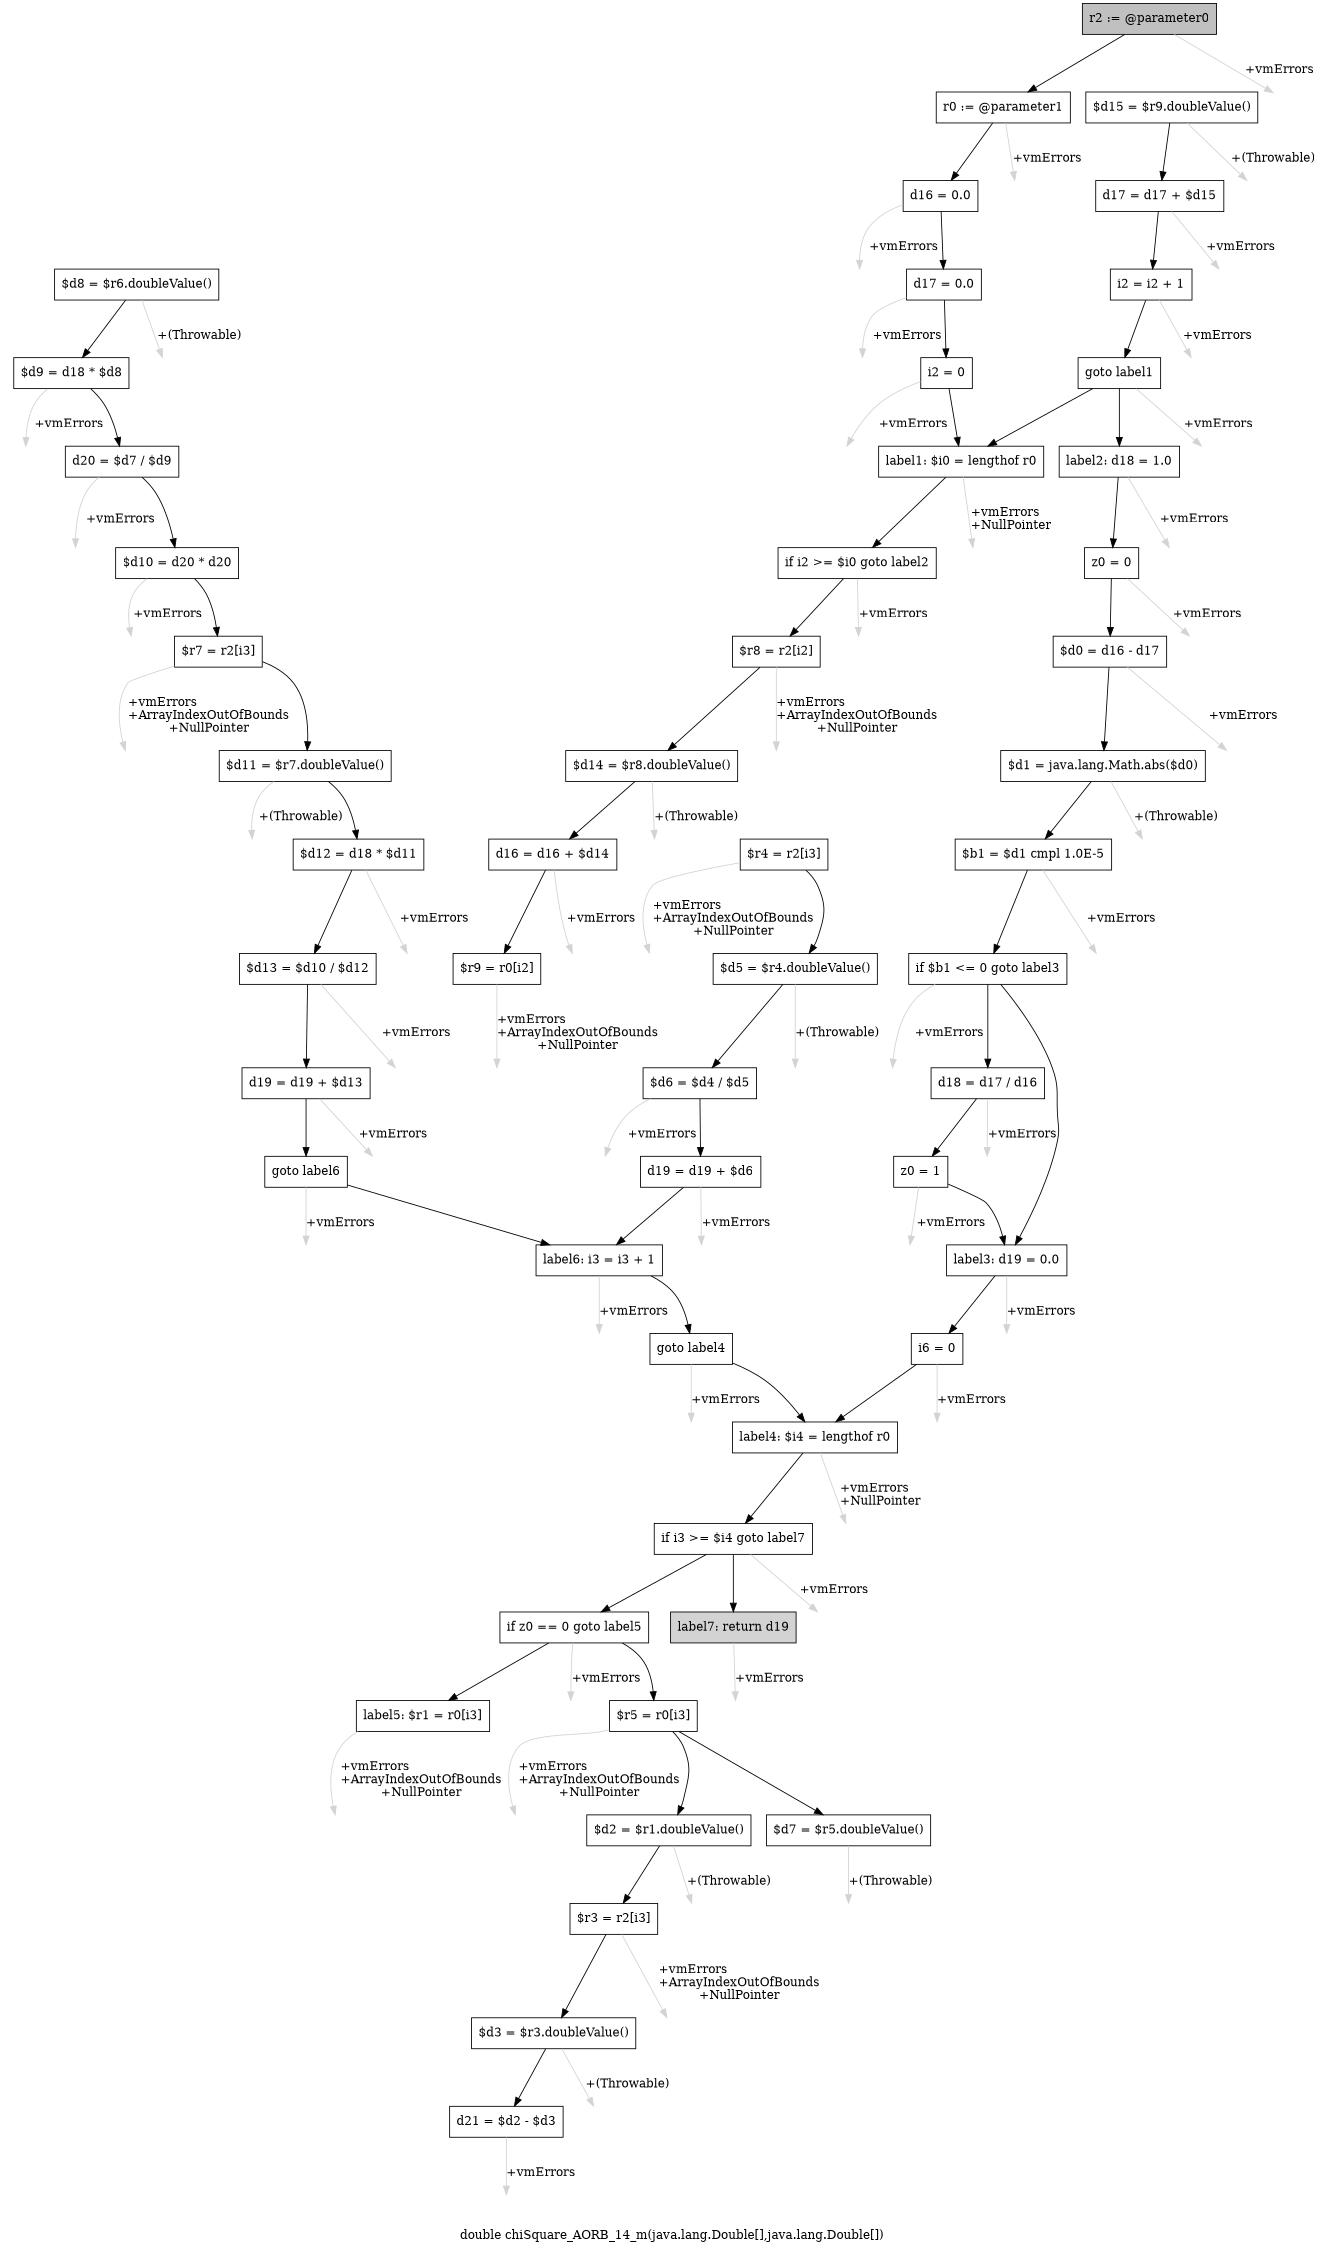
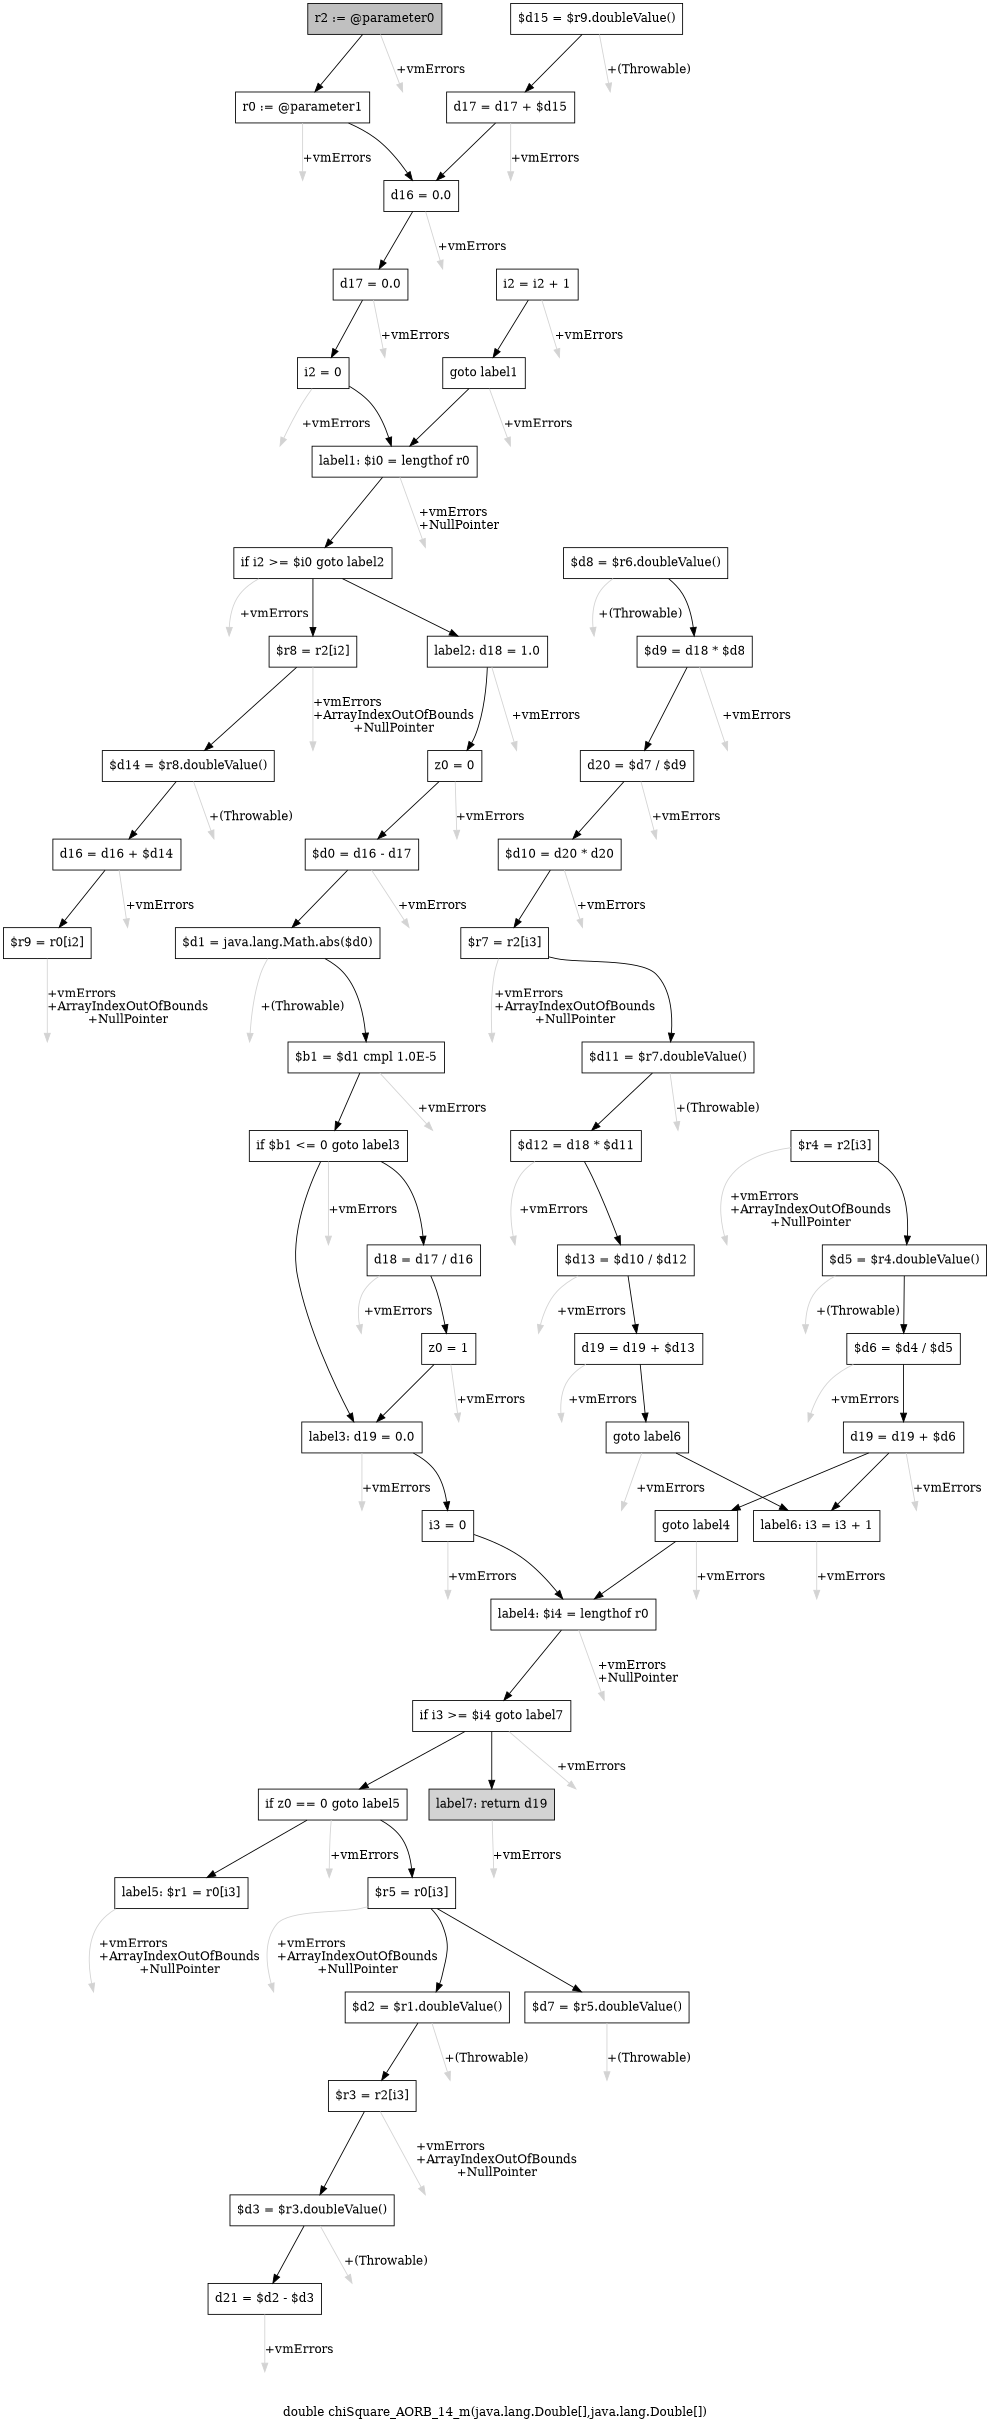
edge "d17 = d17 + $d15" -> "i2 = i2 + 1": now "d17 = d17 + $d15" -> "d16 = 0.0"
edge "goto label1" -> "label2: d18 = 1.0": now "if i2 >= $i0 goto label2" -> "label2: d18 = 1.0"
edge "label6: i3 = i3 + 1" -> "goto label4": now "d19 = d19 + $d6" -> "goto label4"
node "i6 = 0": label "i6 = 0" -> "i3 = 0"
